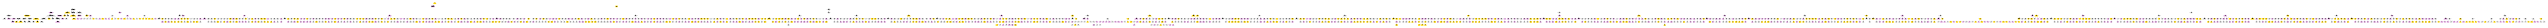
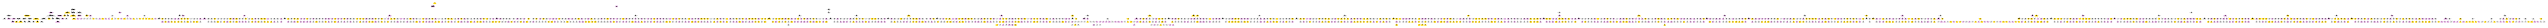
node "text": fillcolor gold -> plum
